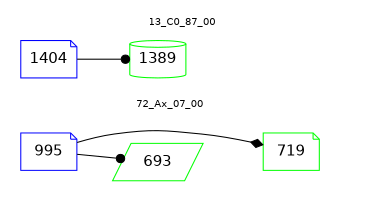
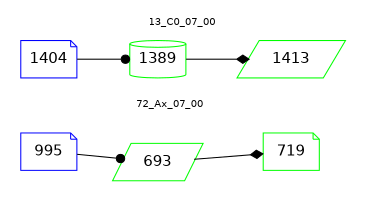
cluster "13_C0_87_00": label "13_C0_87_00" -> "13_C0_07_00"
node "1413": added
edge "995" -> "719": now "693" -> "719"
